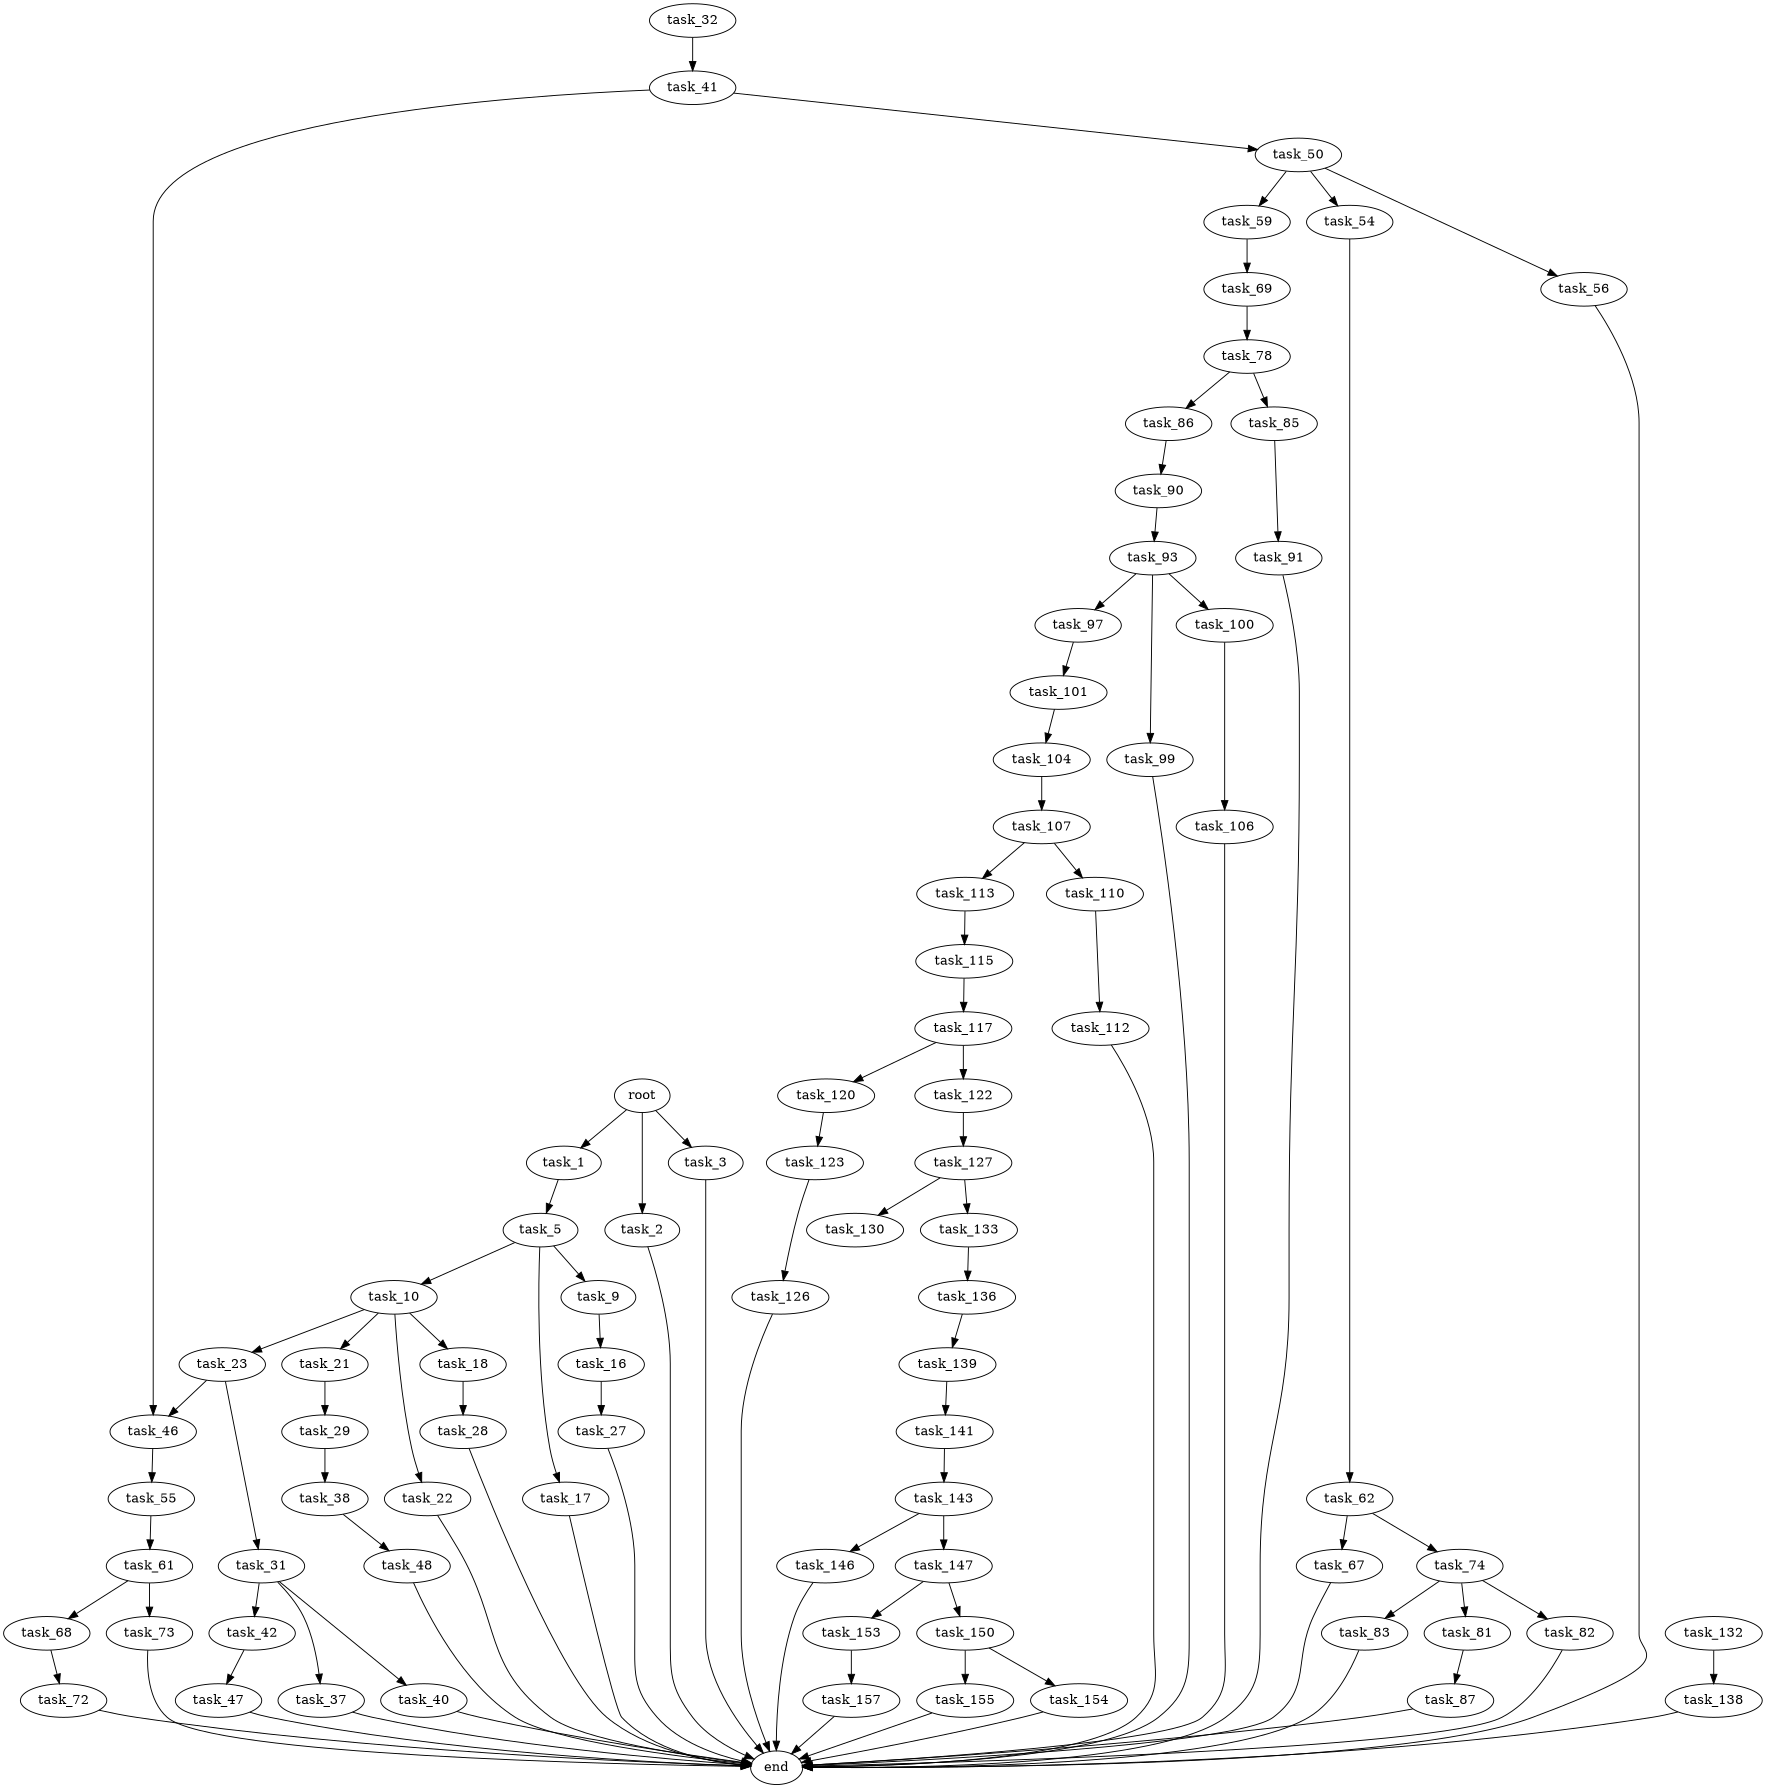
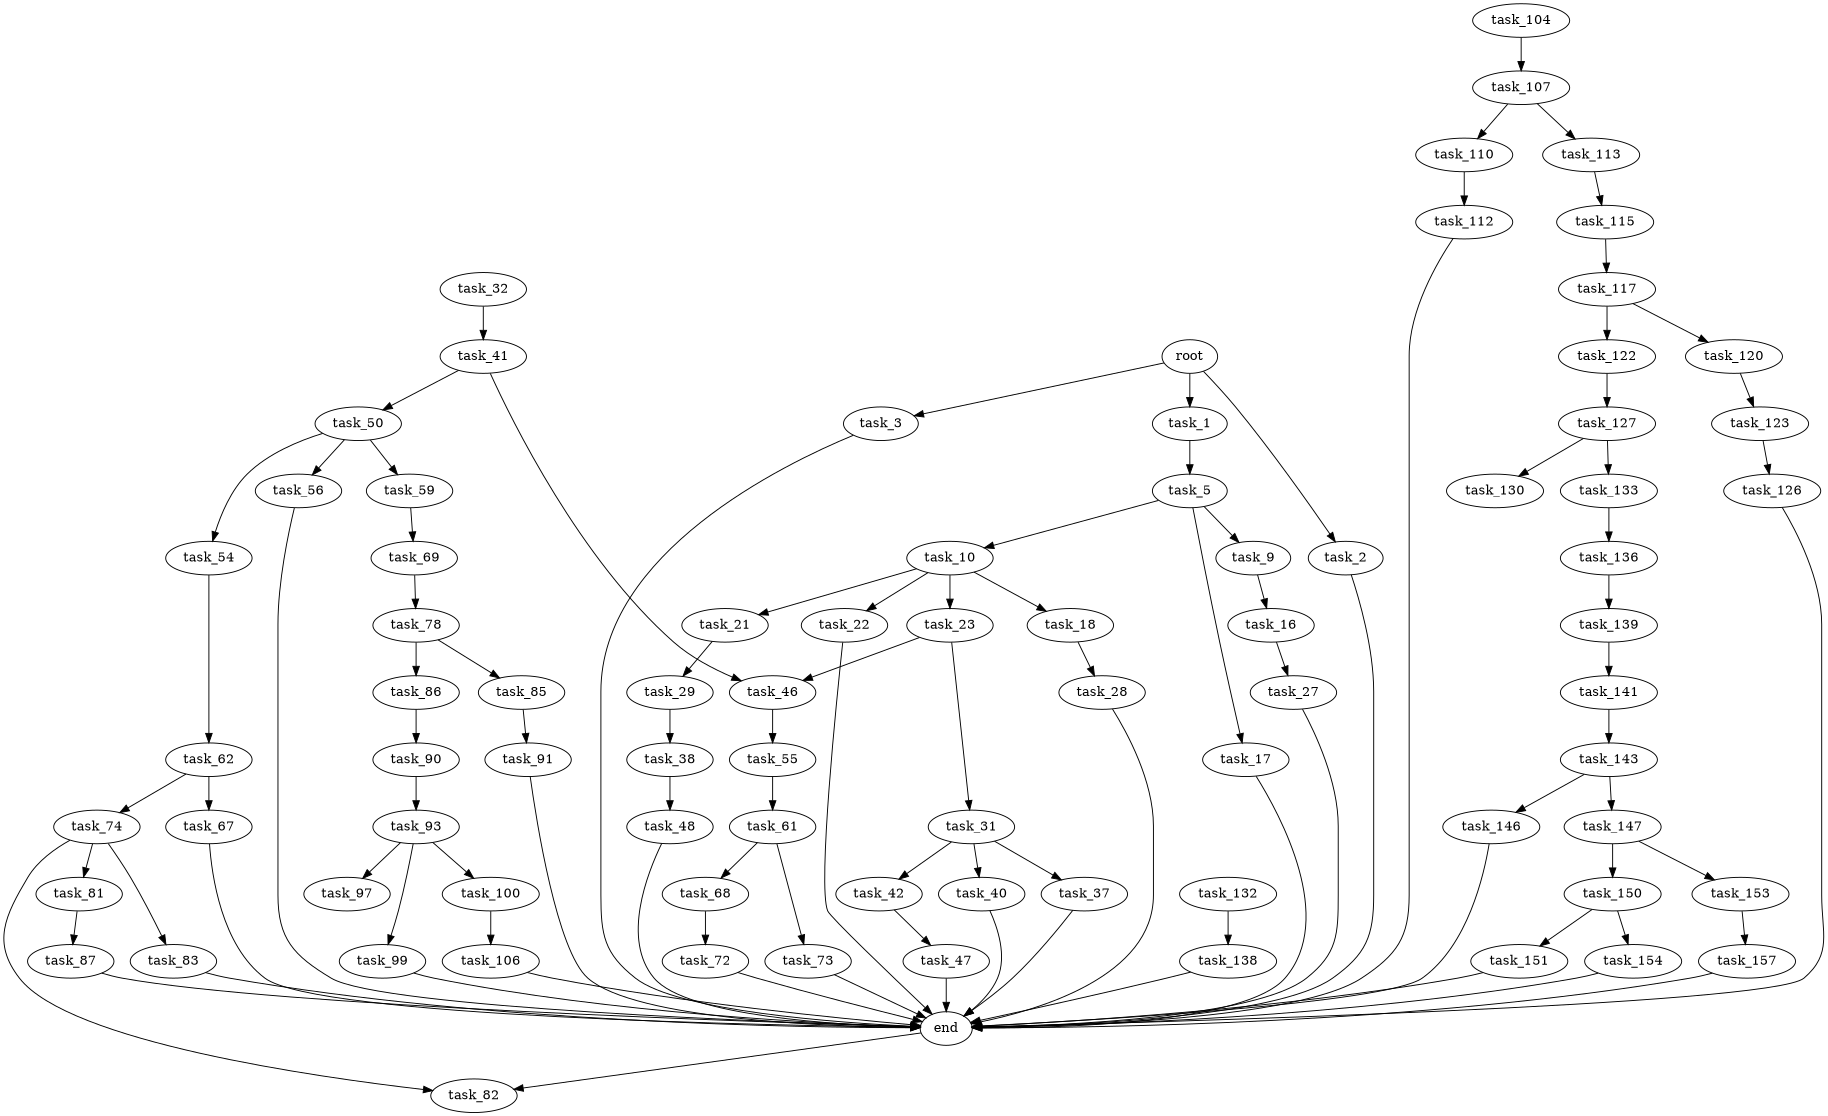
node "task_101": removed
node "task_155": label "task_155" -> "task_151"
edge "task_82" -> "end": reversed
